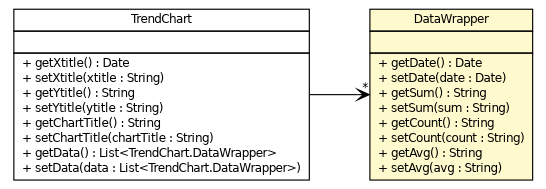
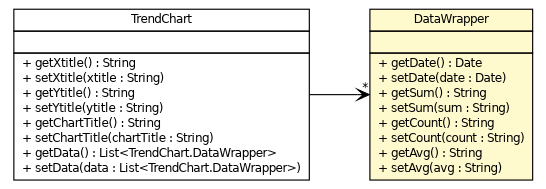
node "TrendChart": text "+ getXtitle() : Date" -> "+ getXtitle() : String"
